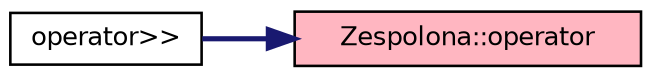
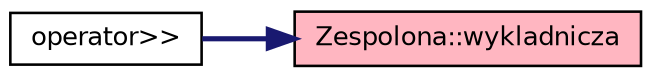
node "Zespolona::operator": label "Zespolona::operator" -> "Zespolona::wykladnicza"
